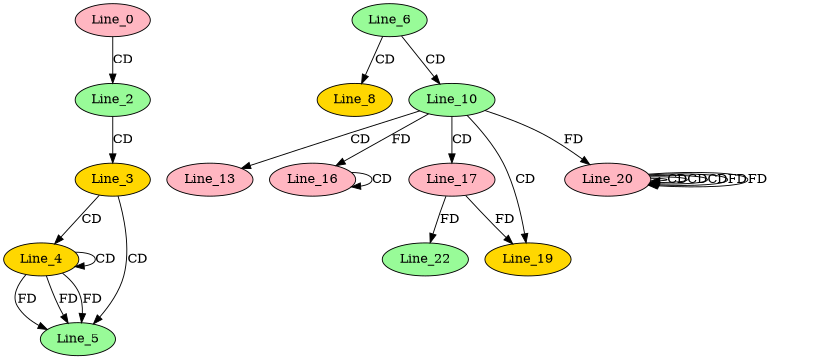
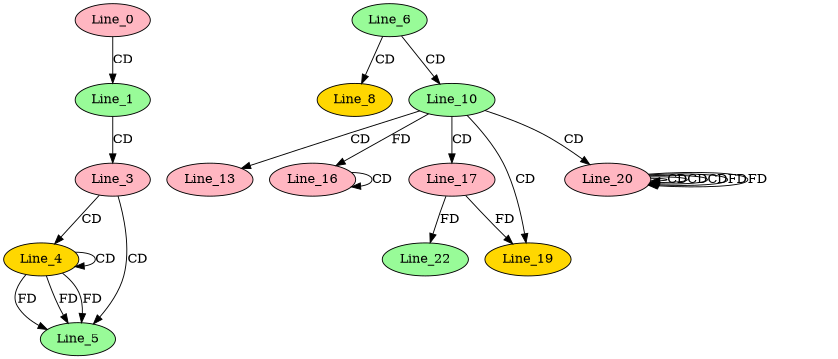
node "Line_2": label "Line_2" -> "Line_1"
edge "Line_10" -> "Line_20": label "FD" -> "CD"
node "Line_3": fillcolor gold -> lightpink
